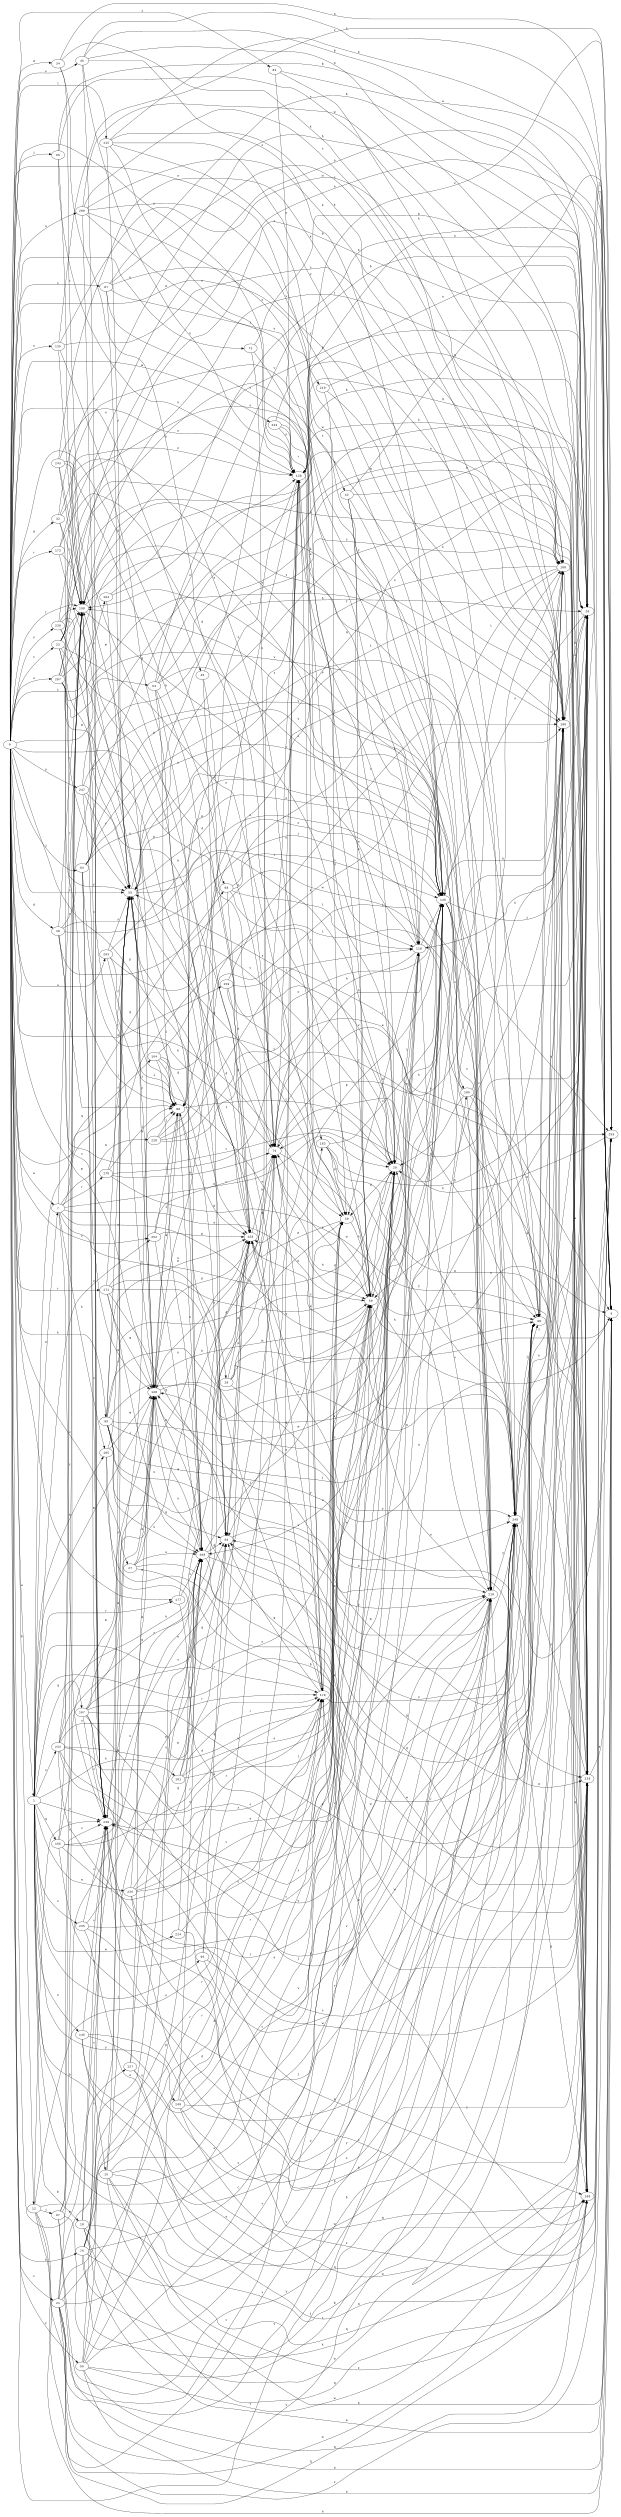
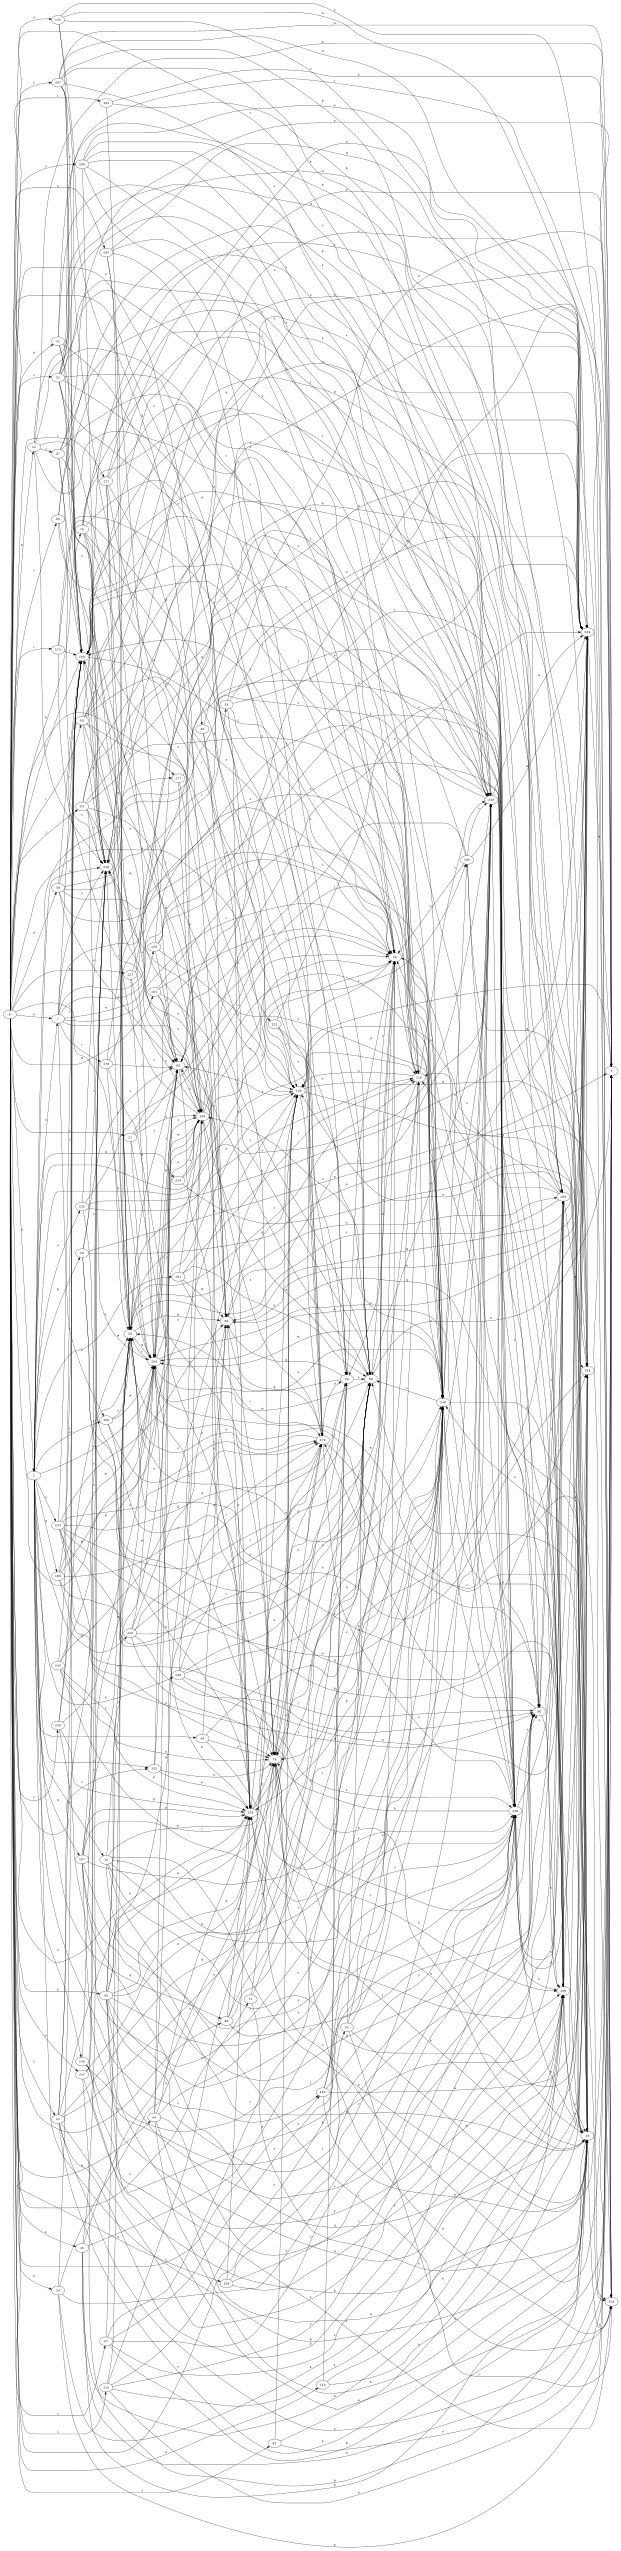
edge "34" -> "249": added, label "y"
